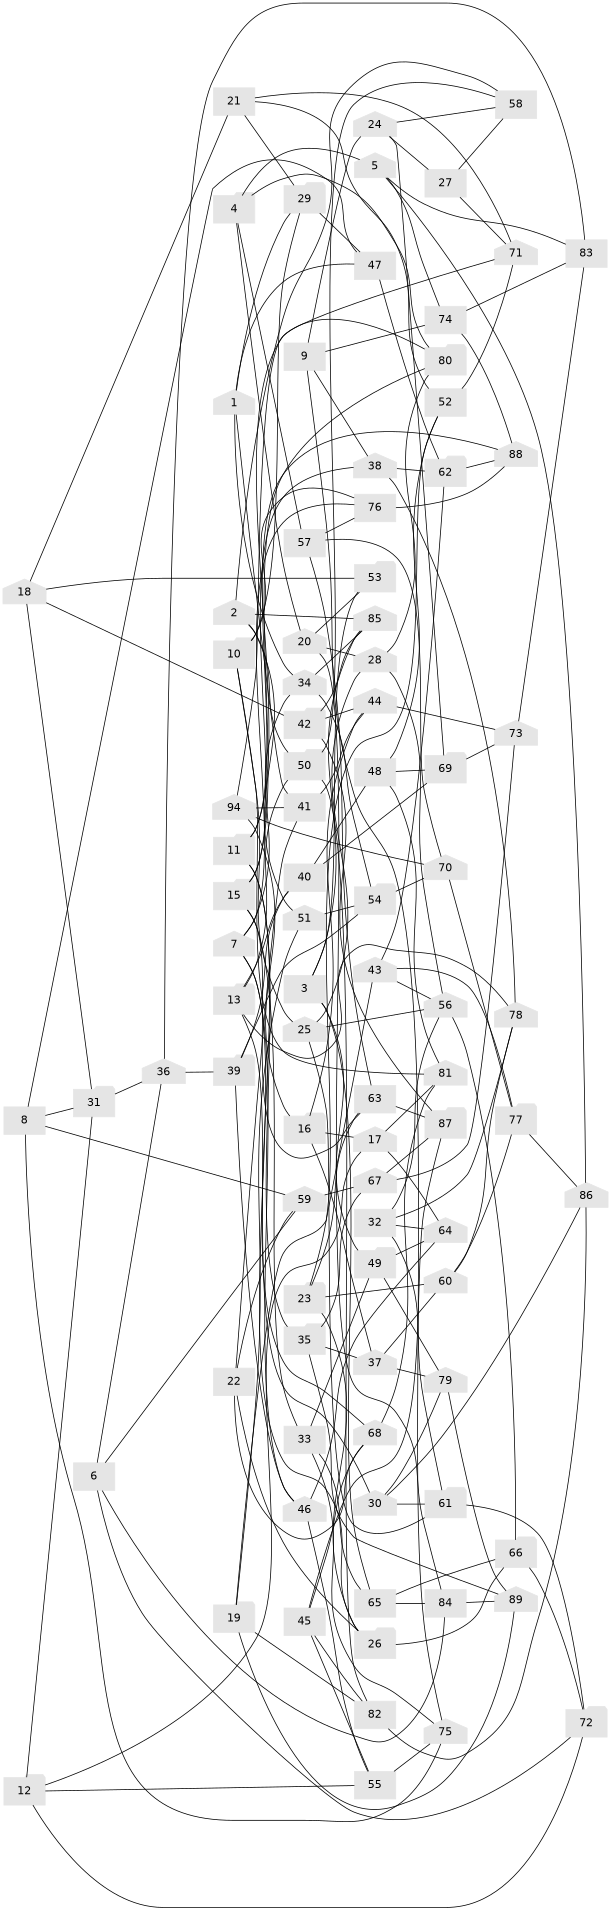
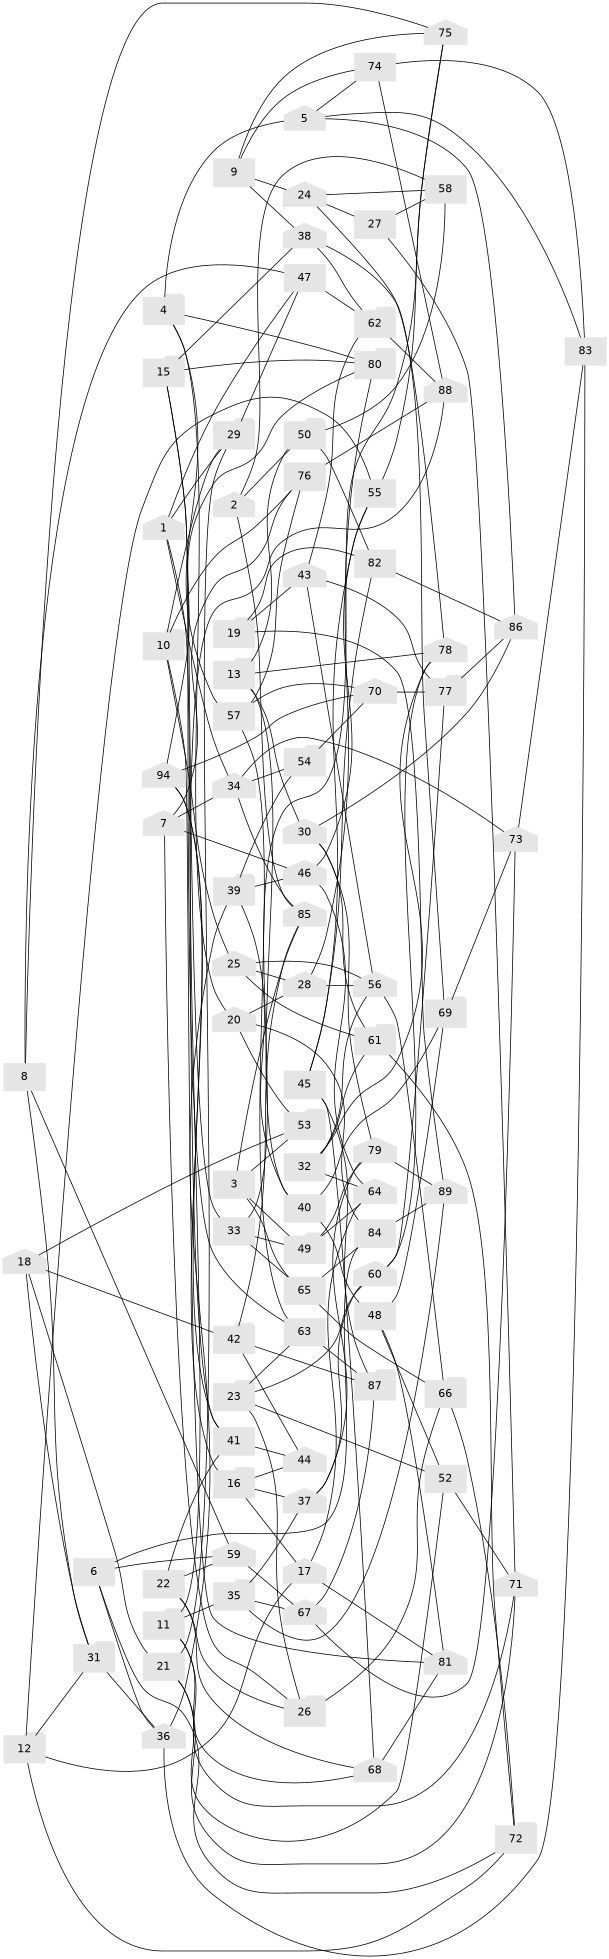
edge "44" -- "73": now "34" -- "73"
node "51": removed
